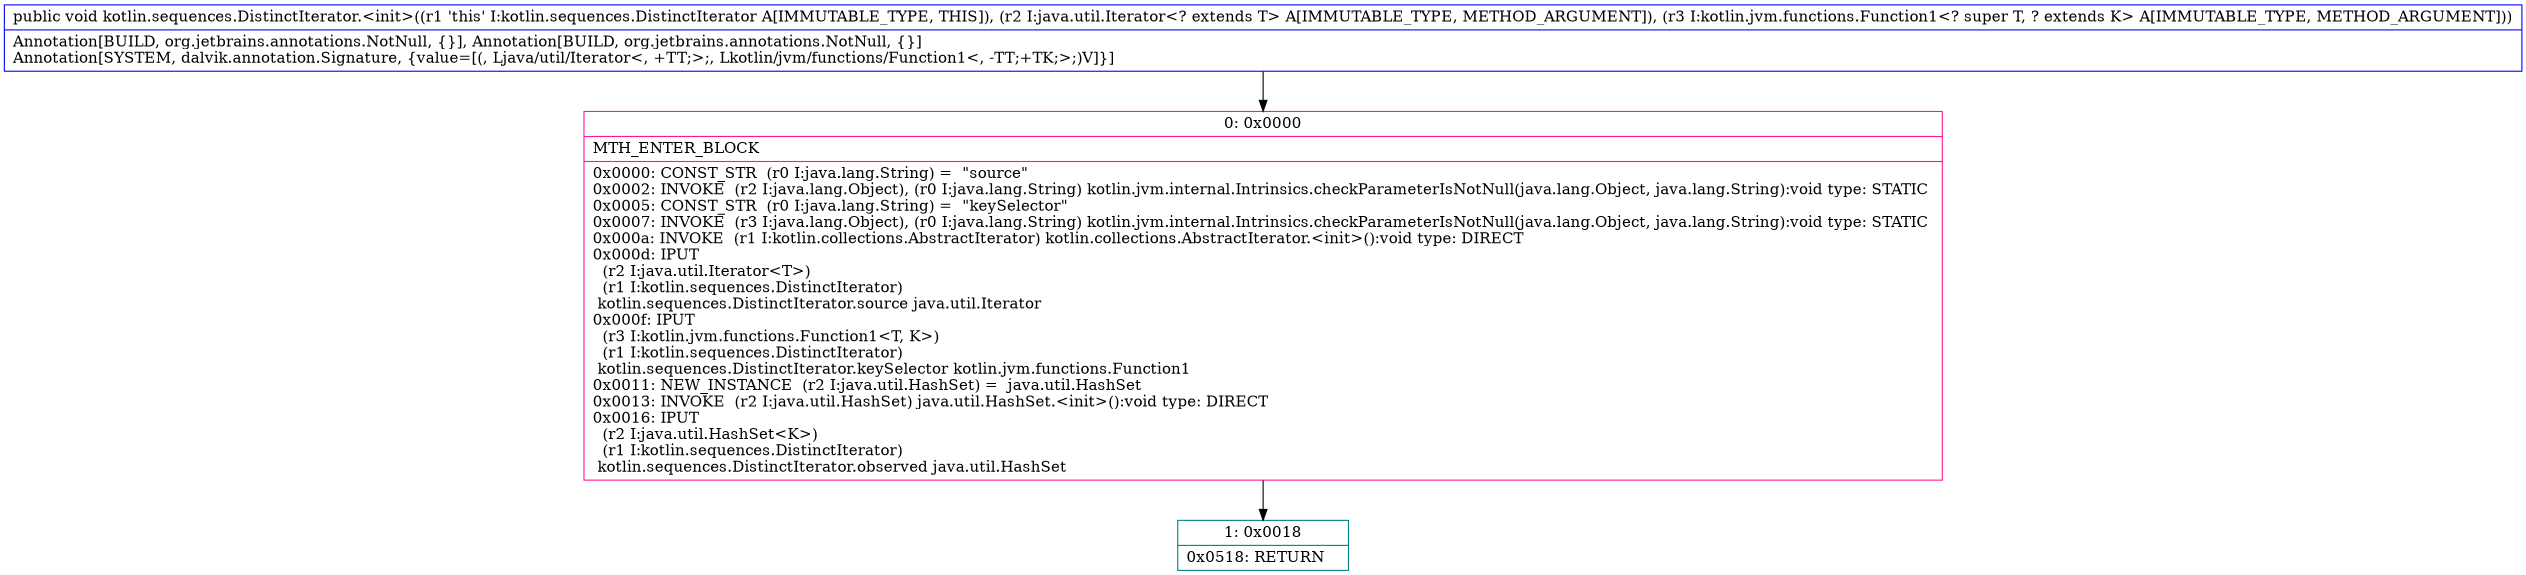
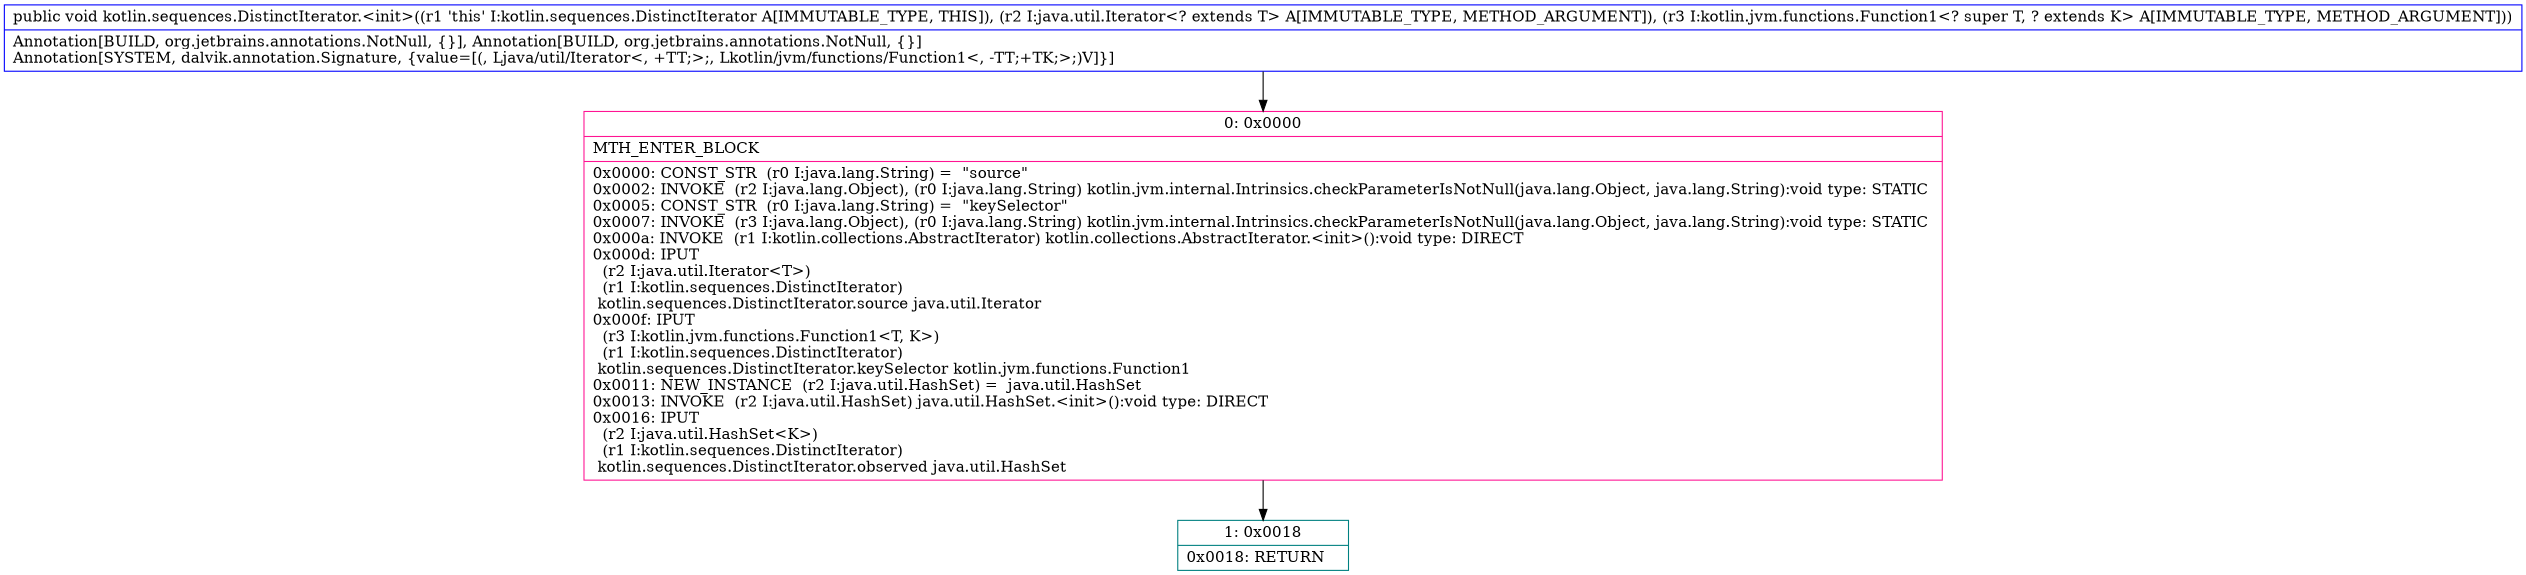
node "1: 0x0018": text "0x0518: RETURN" -> "0x0018: RETURN"
